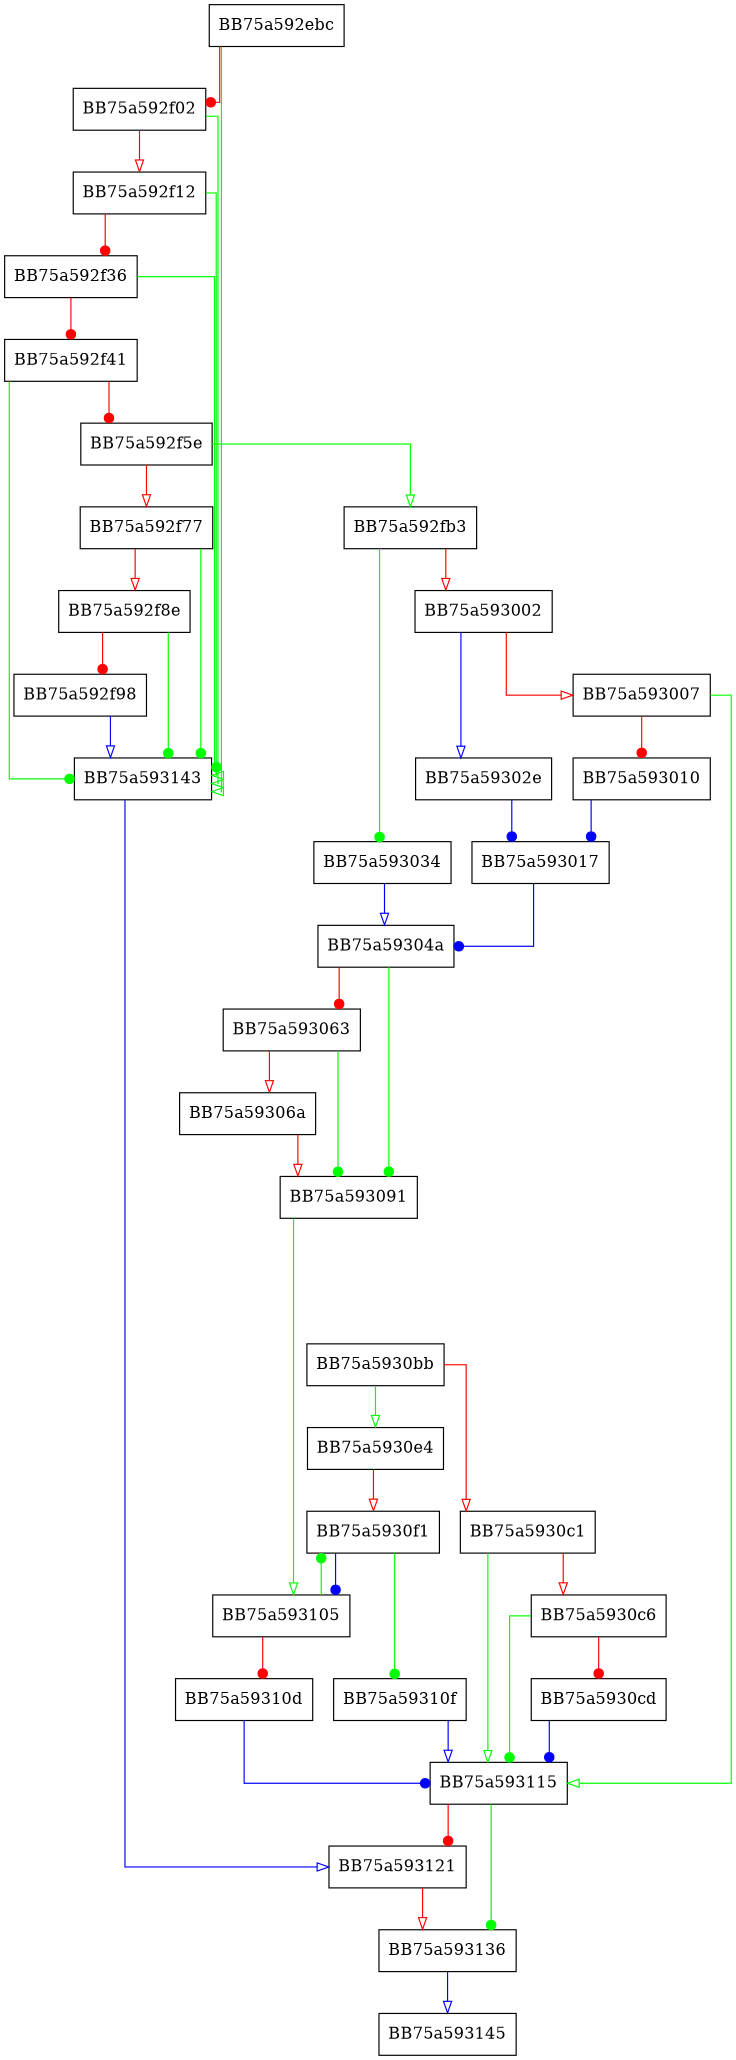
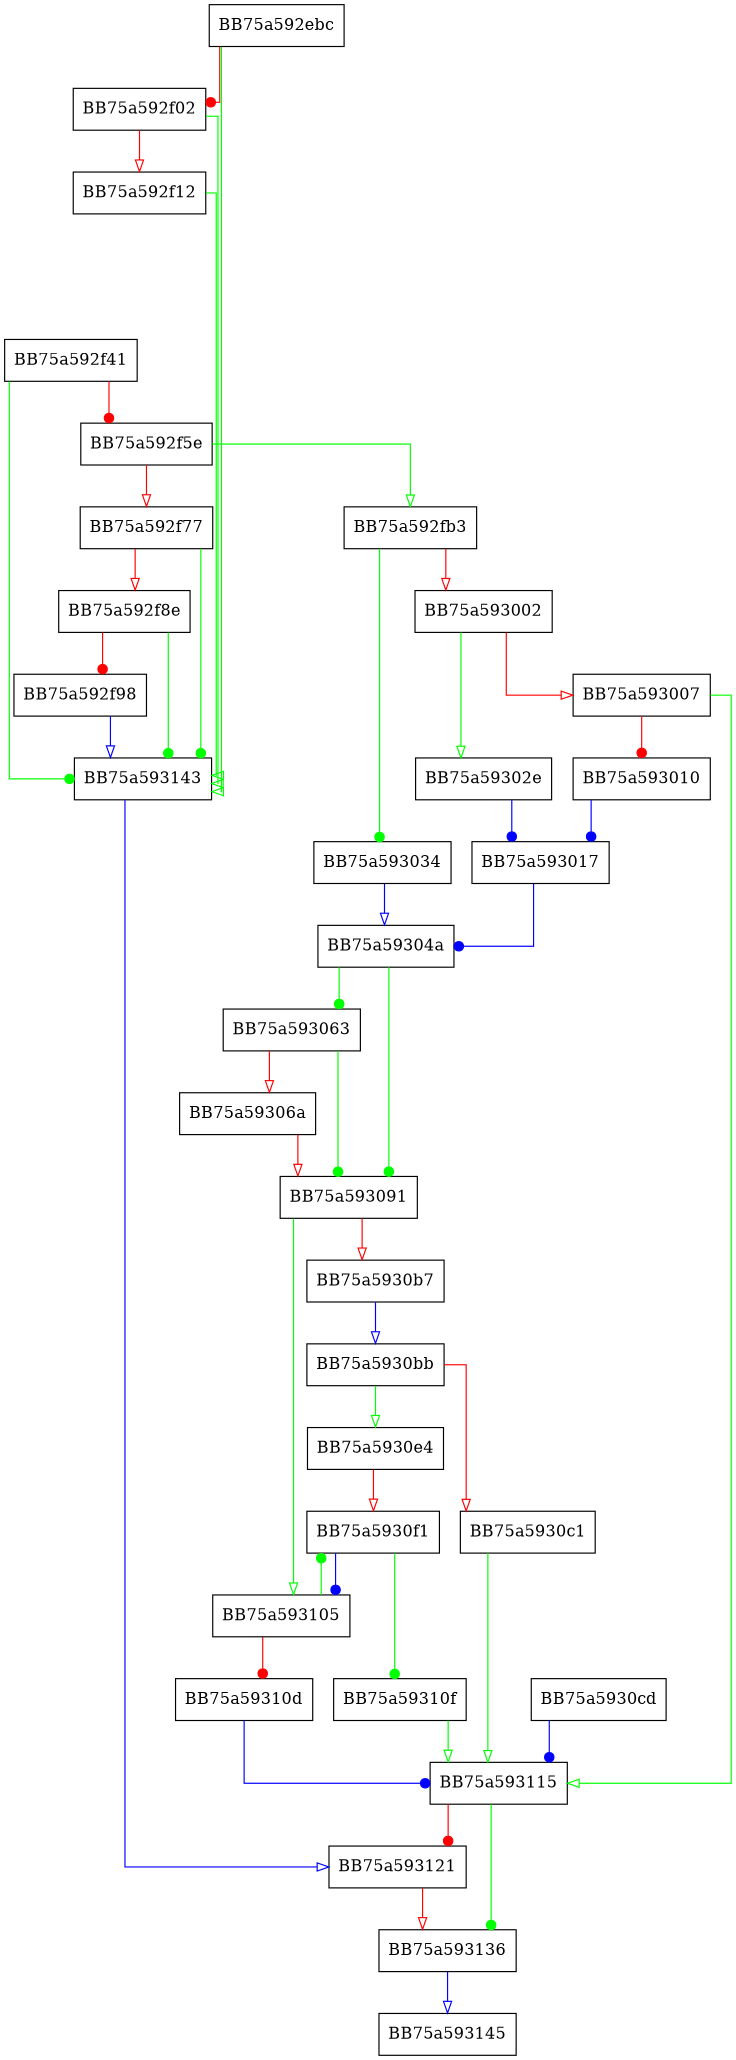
node "BB75a592f36": removed
edge "BB75a593002" -> "BB75a59302e": color blue -> green
edge "BB75a59304a" -> "BB75a593063": color red -> green
node "BB75a5930b7": added
node "BB75a5930c6": removed
edge "BB75a59310f" -> "BB75a593115": color blue -> green
